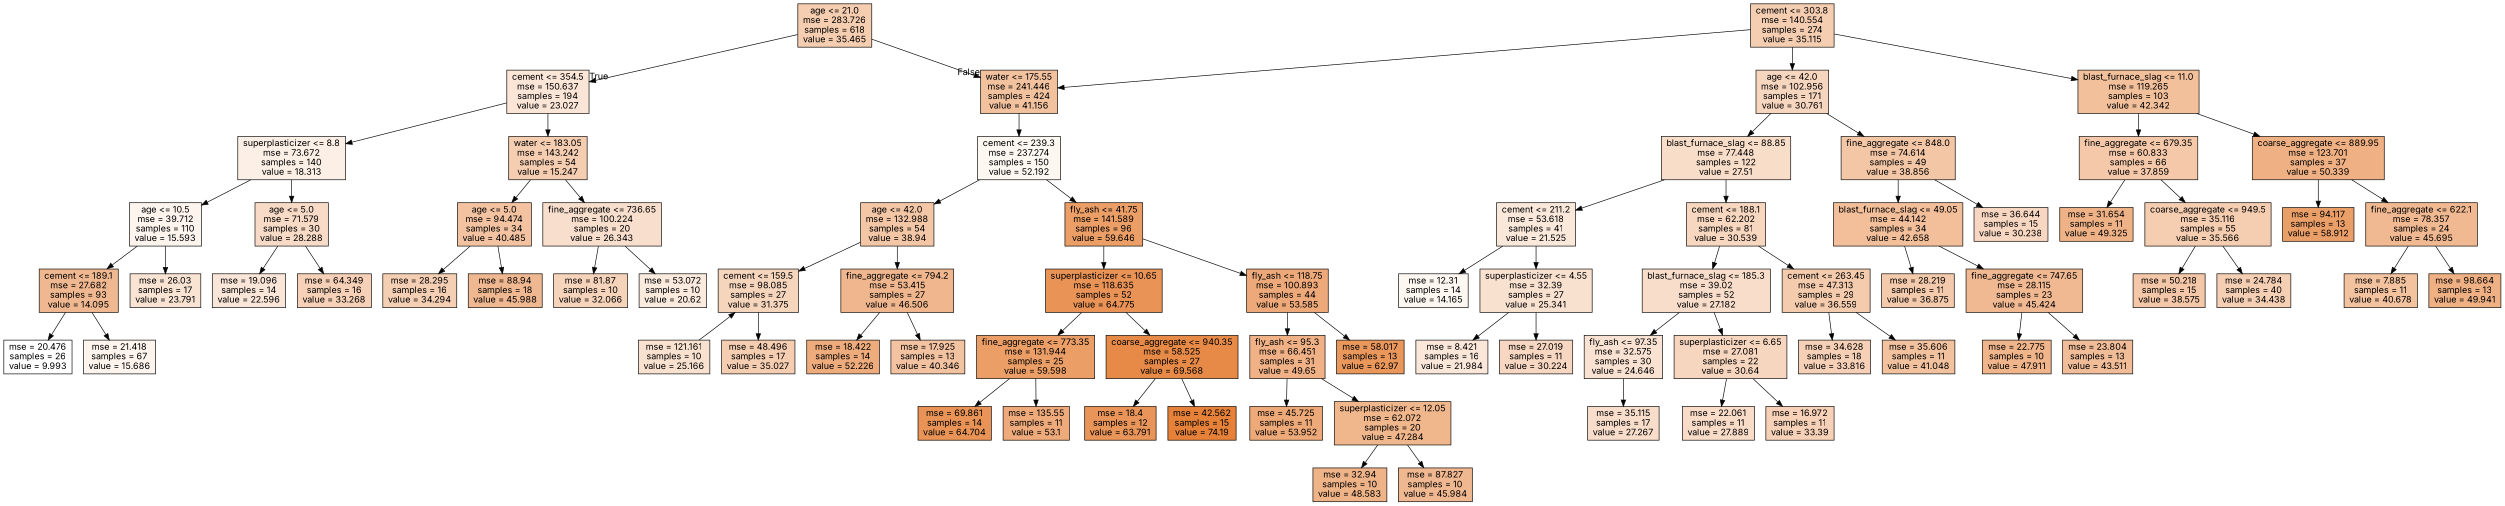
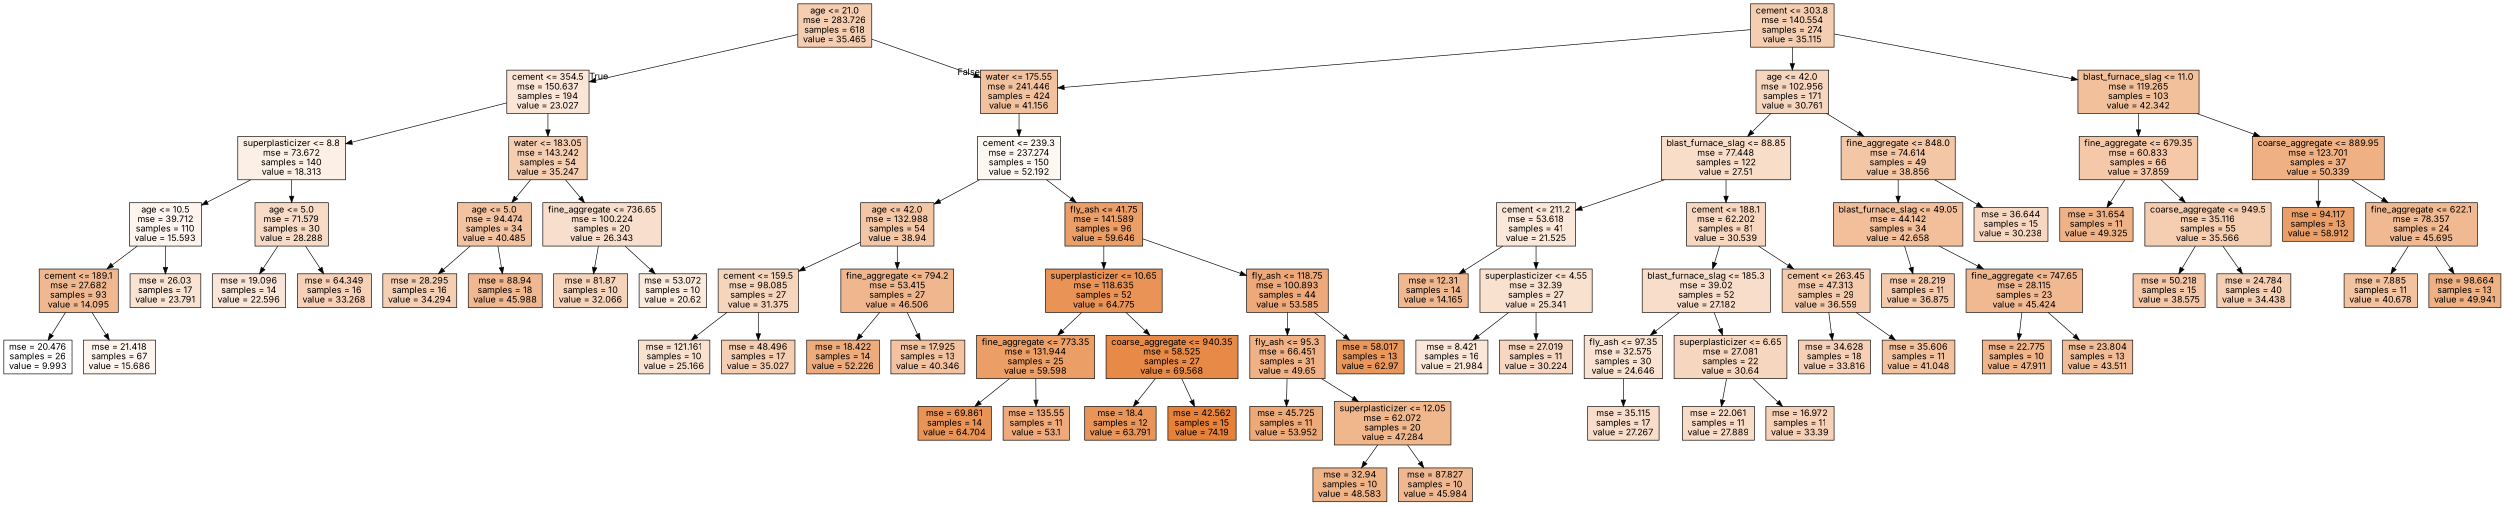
node "water <= 183.05 mse = 143.242 samples = 54 value = 15.247": label "water <= 183.05 mse = 143.242 samples = 54 value = 15.247" -> "water <= 183.05 mse = 143.242 samples = 54 value = 35.247"
node "mse = 12.31 samples = 14 value = 14.165": fillcolor #fdf7f2 -> #f0b890
edge "mse = 121.161 samples = 10 value = 25.166" -> "cement <= 159.5 mse = 98.085 samples = 27 value = 31.375": reversed
